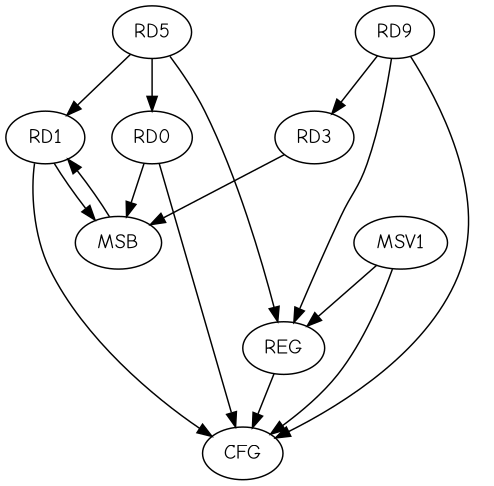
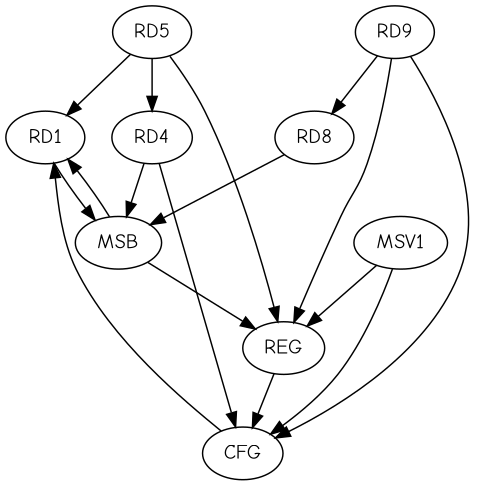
node "RD0": label "RD0" -> "RD4"
node "RD3": label "RD3" -> "RD8"
edge "MSB" -> "REG": added
edge "RD1" -> "CFG": reversed
